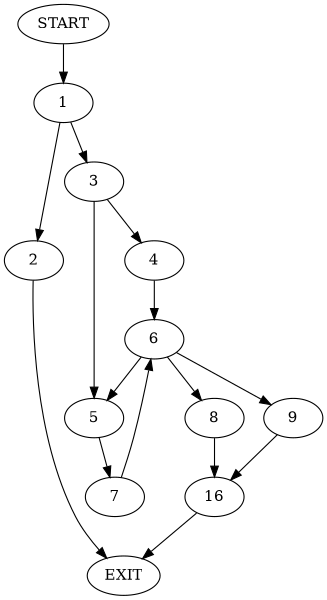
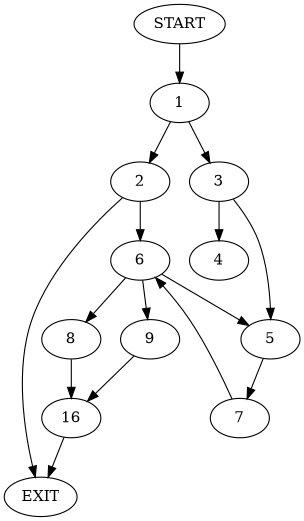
edge "4" -> "6": now "2" -> "6"
